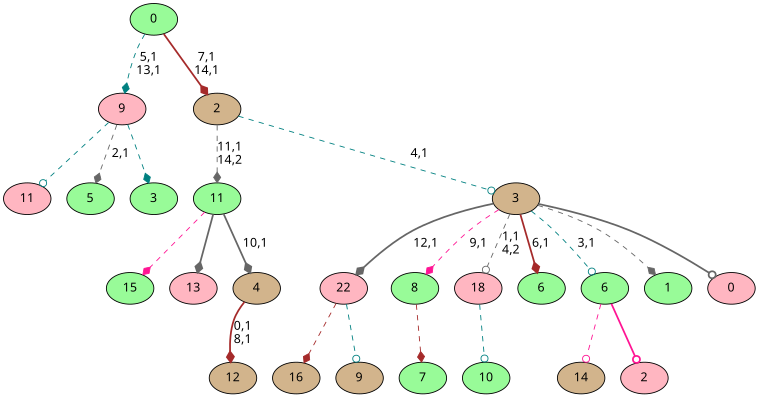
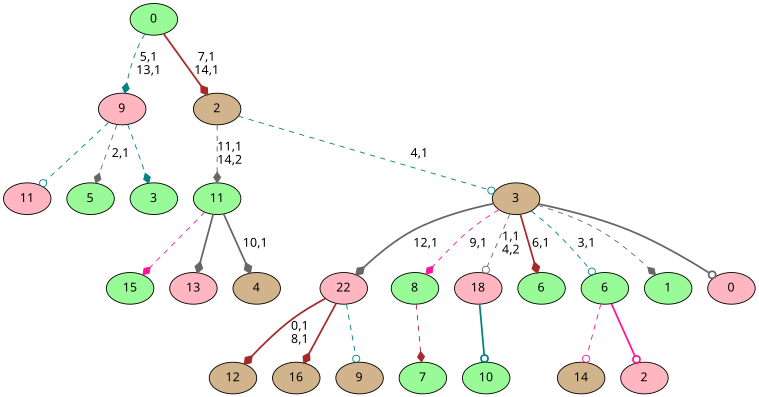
edge "4" -> "12": now "22" -> "12"
edge "22" -> "16": style dashed -> bold
edge "18" -> "10": style dashed -> bold
